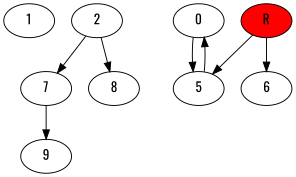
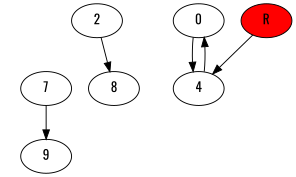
node "1": removed
edge "2" -> "7": removed
node "5": label "5" -> "4"
node "6": removed
